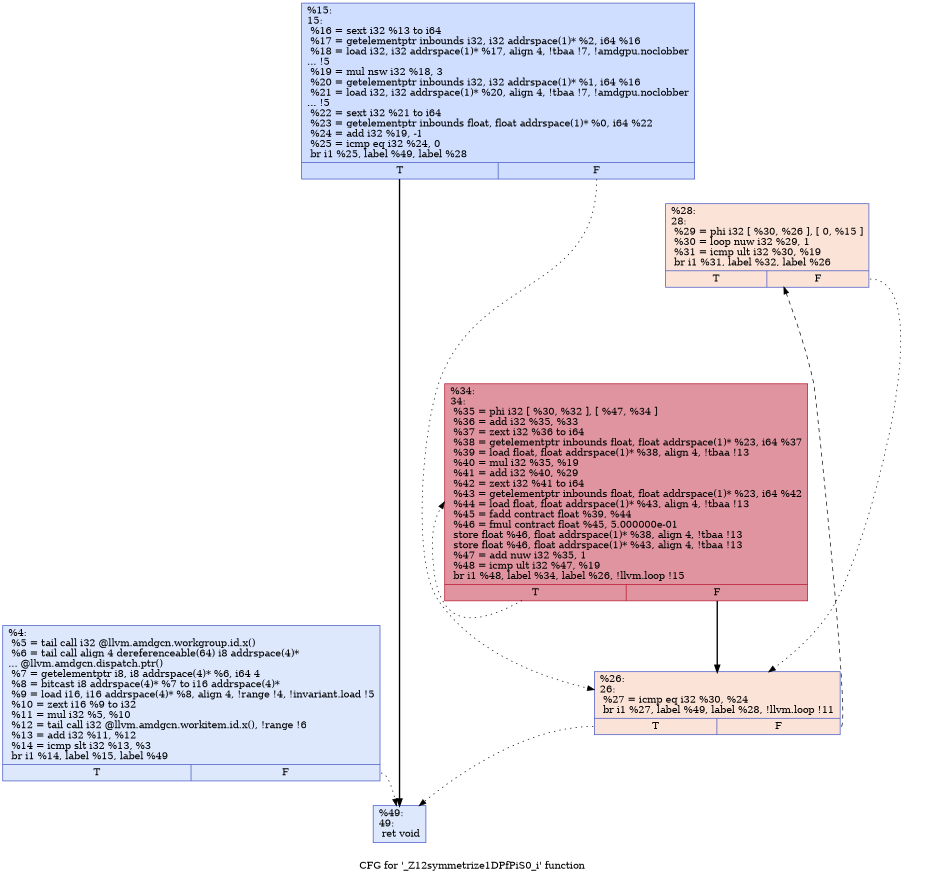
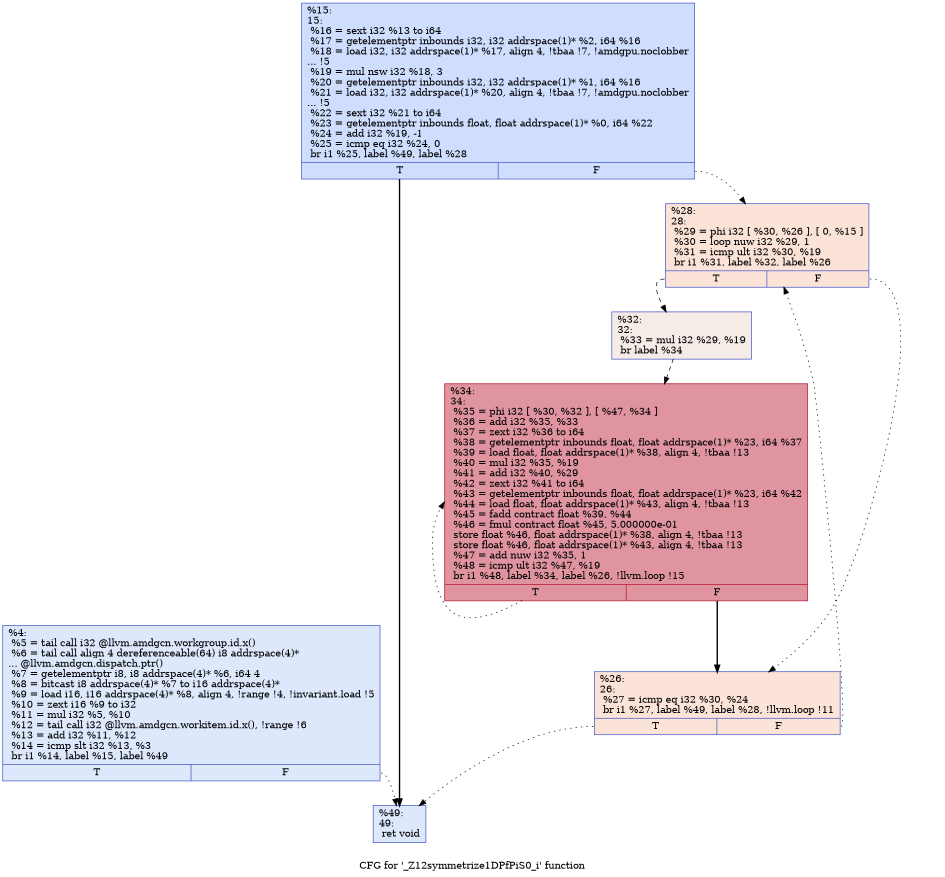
node "%32:": added
edge "%15:" -> "%26:": now "%15:" -> "%28:"
edge "%26:" -> "%28:": style dashed -> dotted
